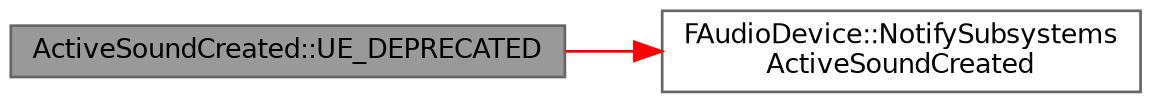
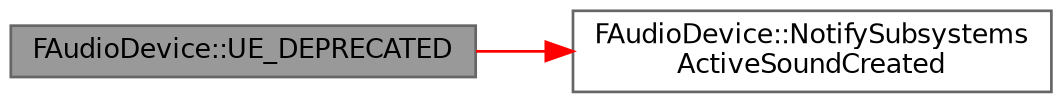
node "ActiveSoundCreated::UE_DEPRECATED": label "ActiveSoundCreated::UE_DEPRECATED" -> "FAudioDevice::UE_DEPRECATED"
